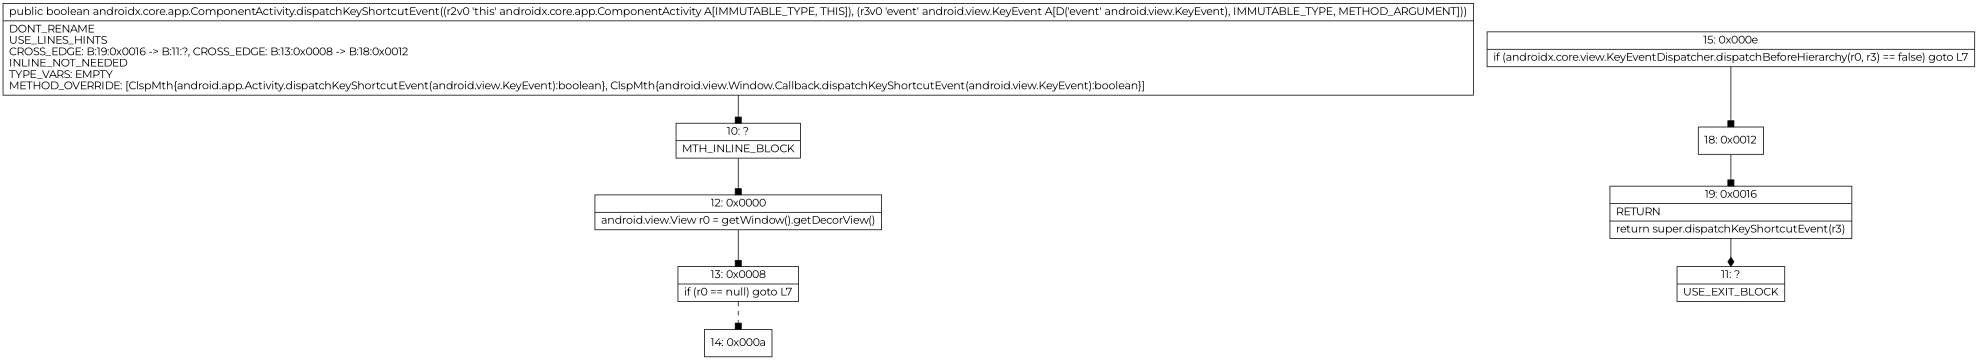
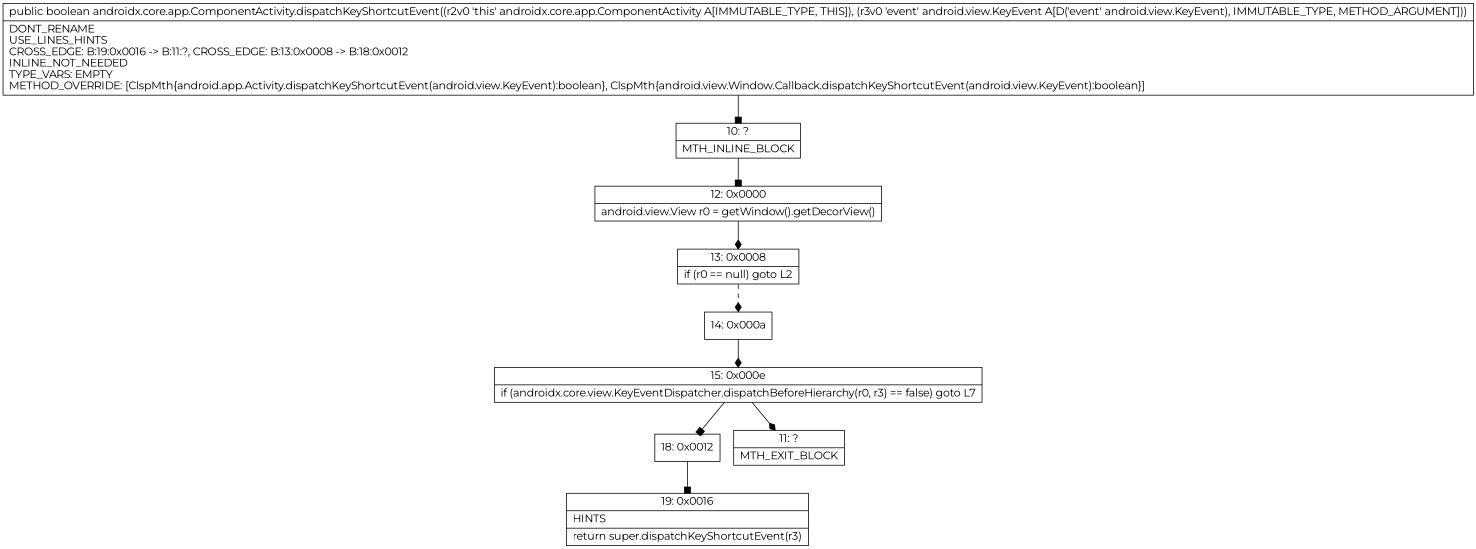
node "19: 0x0016": text "RETURN" -> "HINTS"
edge "12: 0x0000" -> "13: 0x0008": arrowhead box -> diamond
edge "19: 0x0016" -> "11: ?": now "15: 0x000e" -> "11: ?"
node "13: 0x0008": text "if (r0 == null) goto L7" -> "if (r0 == null) goto L2"
node "11: ?": text "USE_EXIT_BLOCK" -> "MTH_EXIT_BLOCK"
edge "13: 0x0008" -> "14: 0x000a": arrowhead box -> diamond
edge "14: 0x000a" -> "15: 0x000e": added
